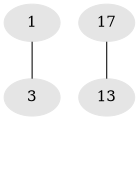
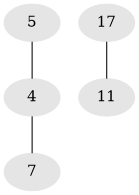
node "1": label "1" -> "5"
node "3": label "3" -> "4"
node "13": label "13" -> "11"
node "7": added
